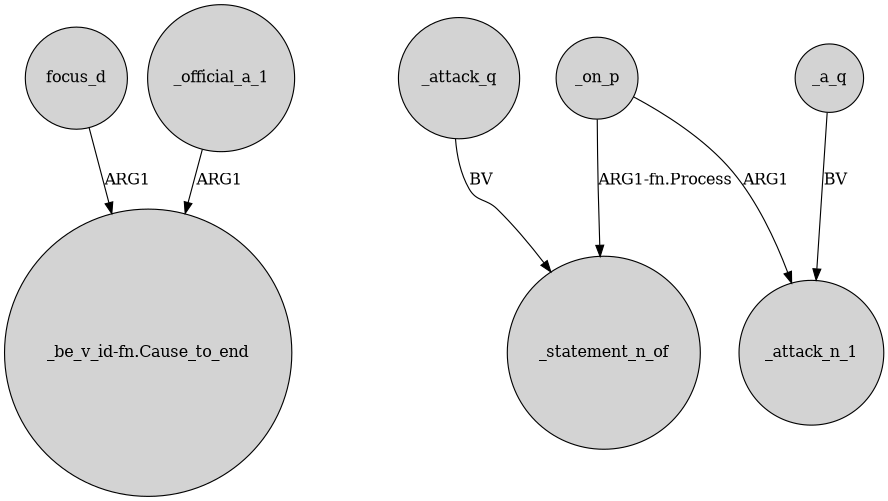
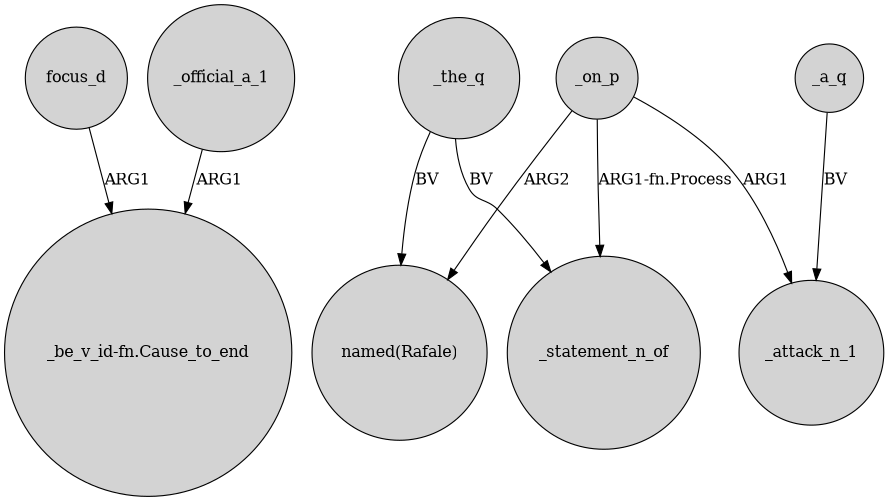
node "_attack_q": label "_attack_q" -> "_the_q"
node "named(Rafale)": added
